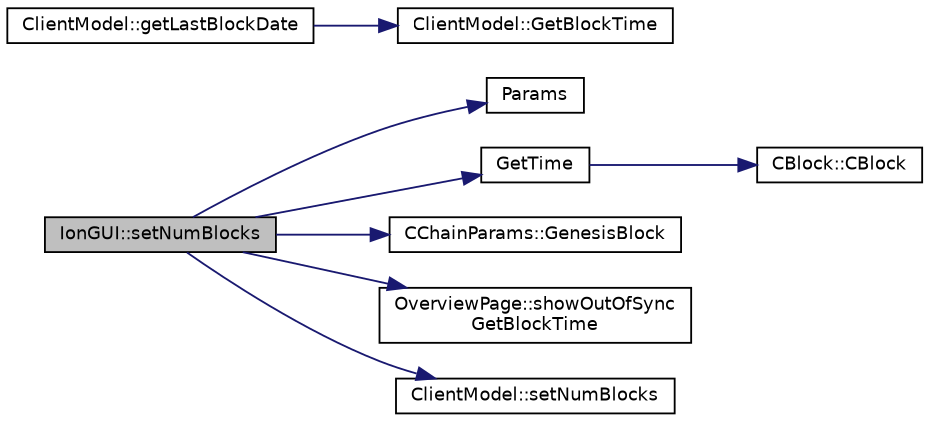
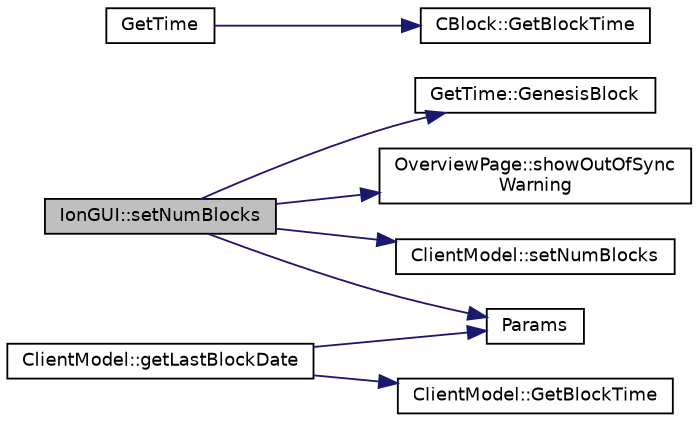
node "CBlock::CBlock": label "CBlock::CBlock" -> "CBlock::GetBlockTime"
edge "IonGUI::setNumBlocks" -> "GetTime": removed
node "CChainParams::GenesisBlock": label "CChainParams::GenesisBlock" -> "GetTime::GenesisBlock"
node "OverviewPage::showOutOfSync GetBlockTime": label "OverviewPage::showOutOfSync GetBlockTime" -> "OverviewPage::showOutOfSync Warning"
edge "ClientModel::getLastBlockDate" -> "Params": added
